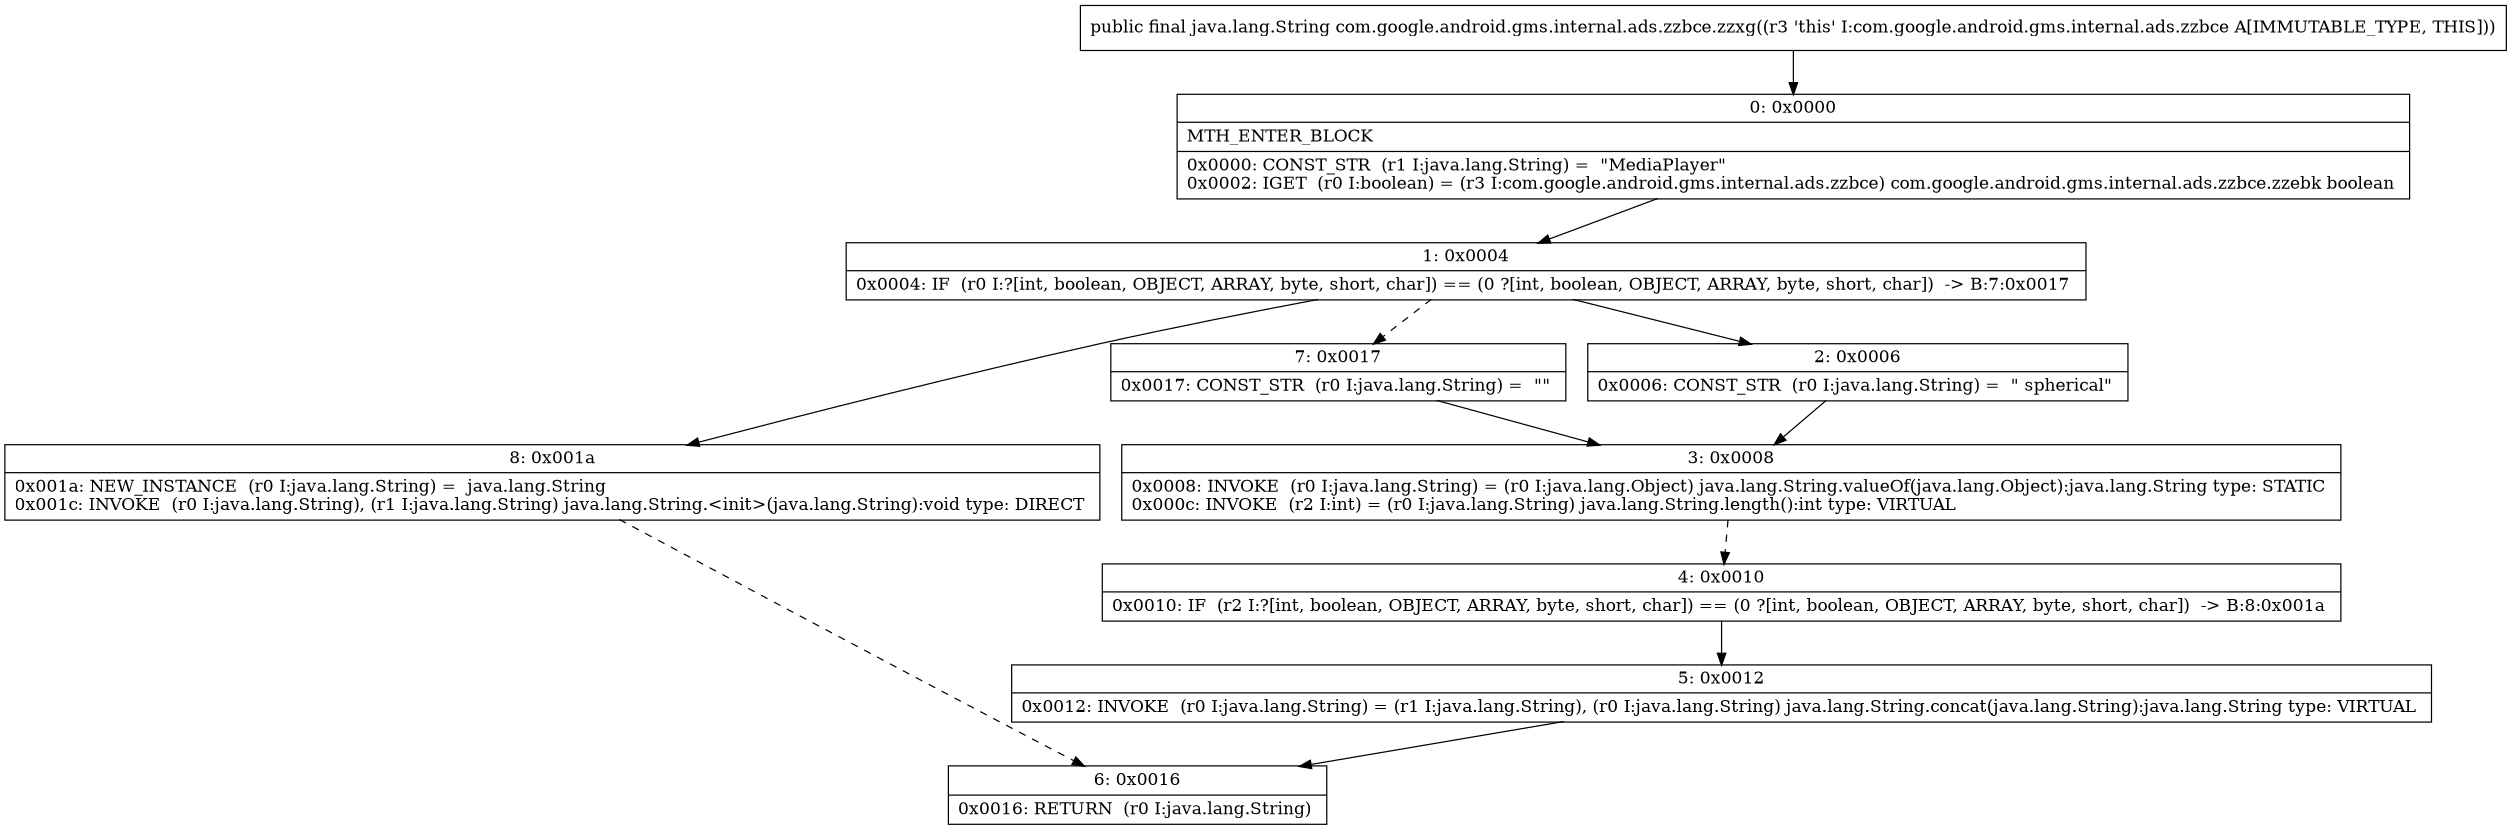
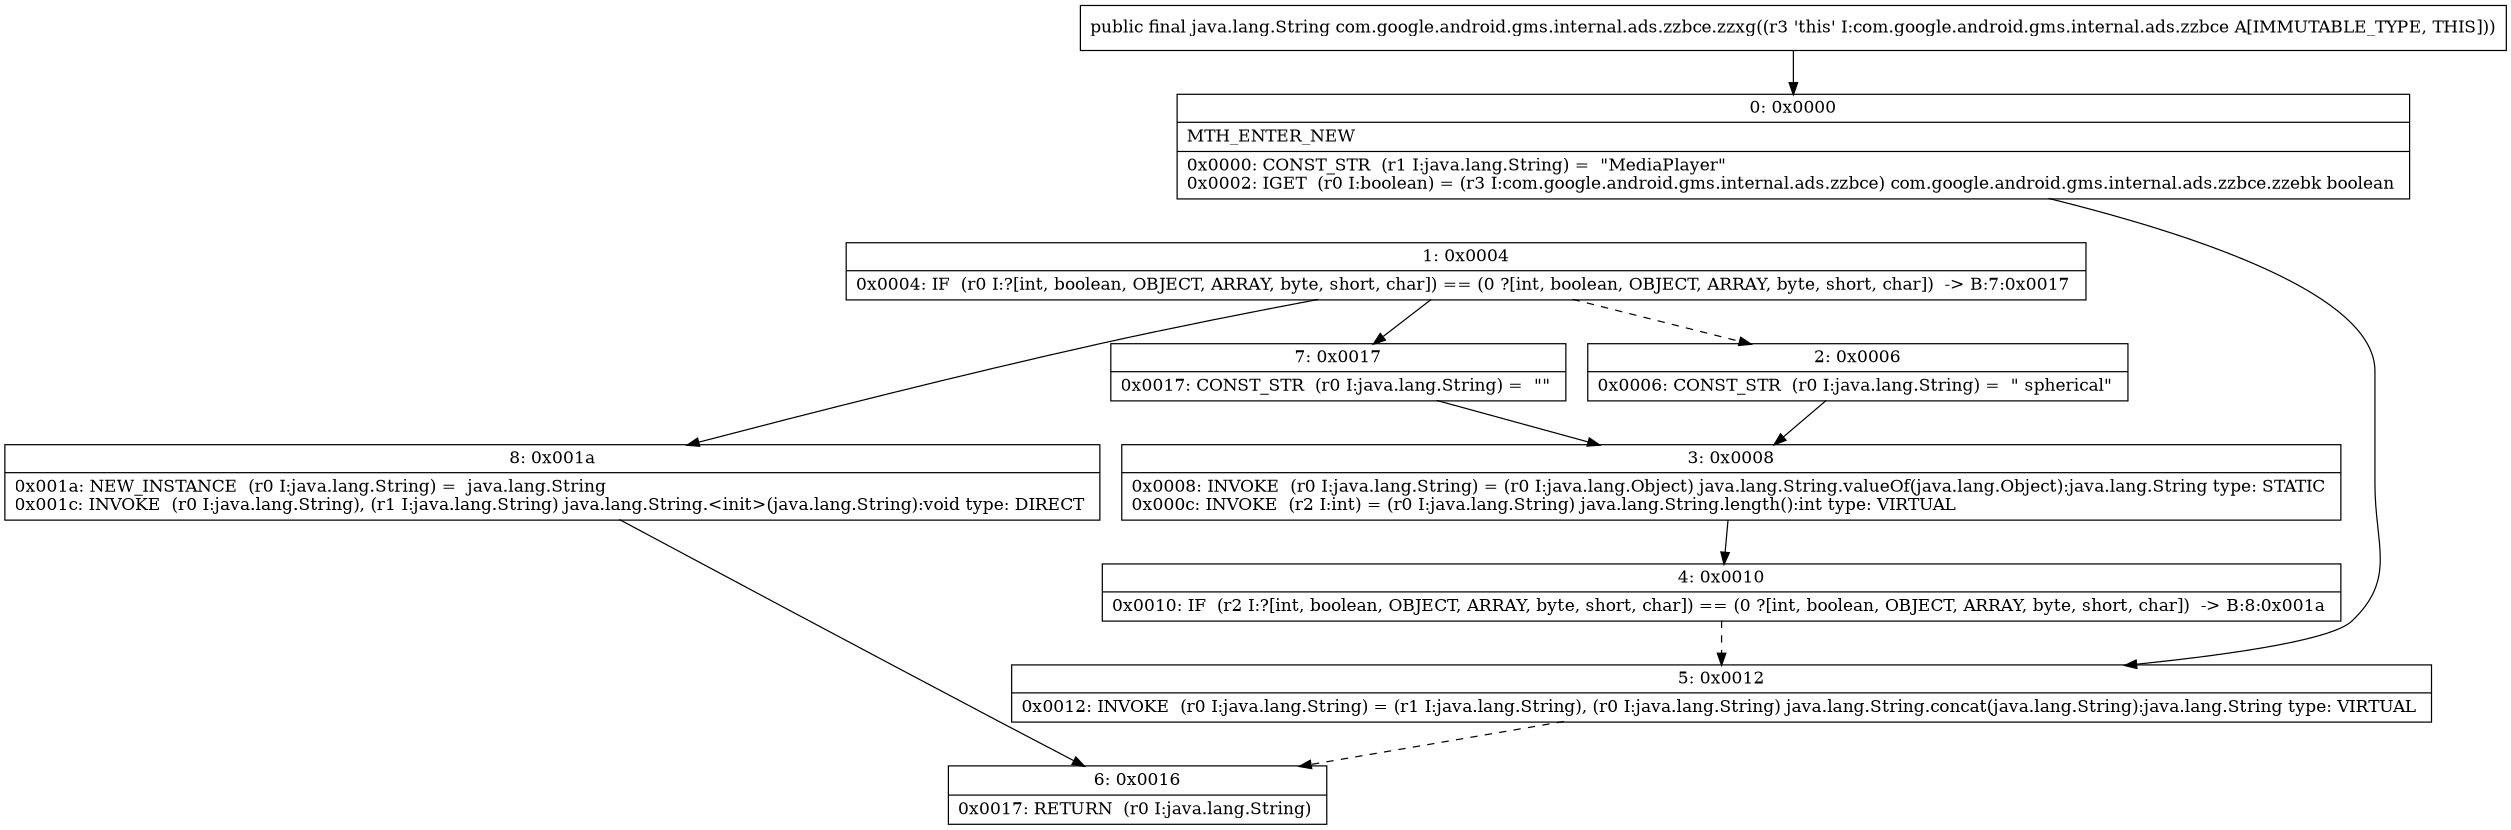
node "0: 0x0000": text "MTH_ENTER_BLOCK" -> "MTH_ENTER_NEW"
edge "0: 0x0000" -> "1: 0x0004": now "0: 0x0000" -> "5: 0x0012"
edge "1: 0x0004" -> "7: 0x0017": style dashed -> solid
edge "1: 0x0004" -> "2: 0x0006": style solid -> dashed
edge "3: 0x0008" -> "4: 0x0010": style dashed -> solid
edge "4: 0x0010" -> "5: 0x0012": style solid -> dashed
edge "8: 0x001a" -> "6: 0x0016": style dashed -> solid
edge "5: 0x0012" -> "6: 0x0016": style solid -> dashed
node "6: 0x0016": text "0x0016: RETURN  (r0 I:java.lang.String)" -> "0x0017: RETURN  (r0 I:java.lang.String)"
